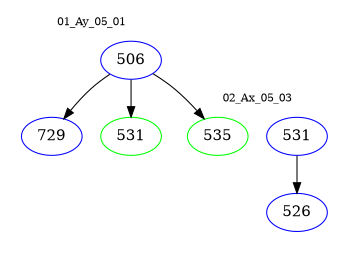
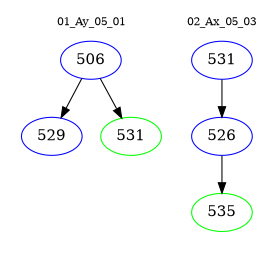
edge "506" -> "535": now "526" -> "535"
node "729": label "729" -> "529"
